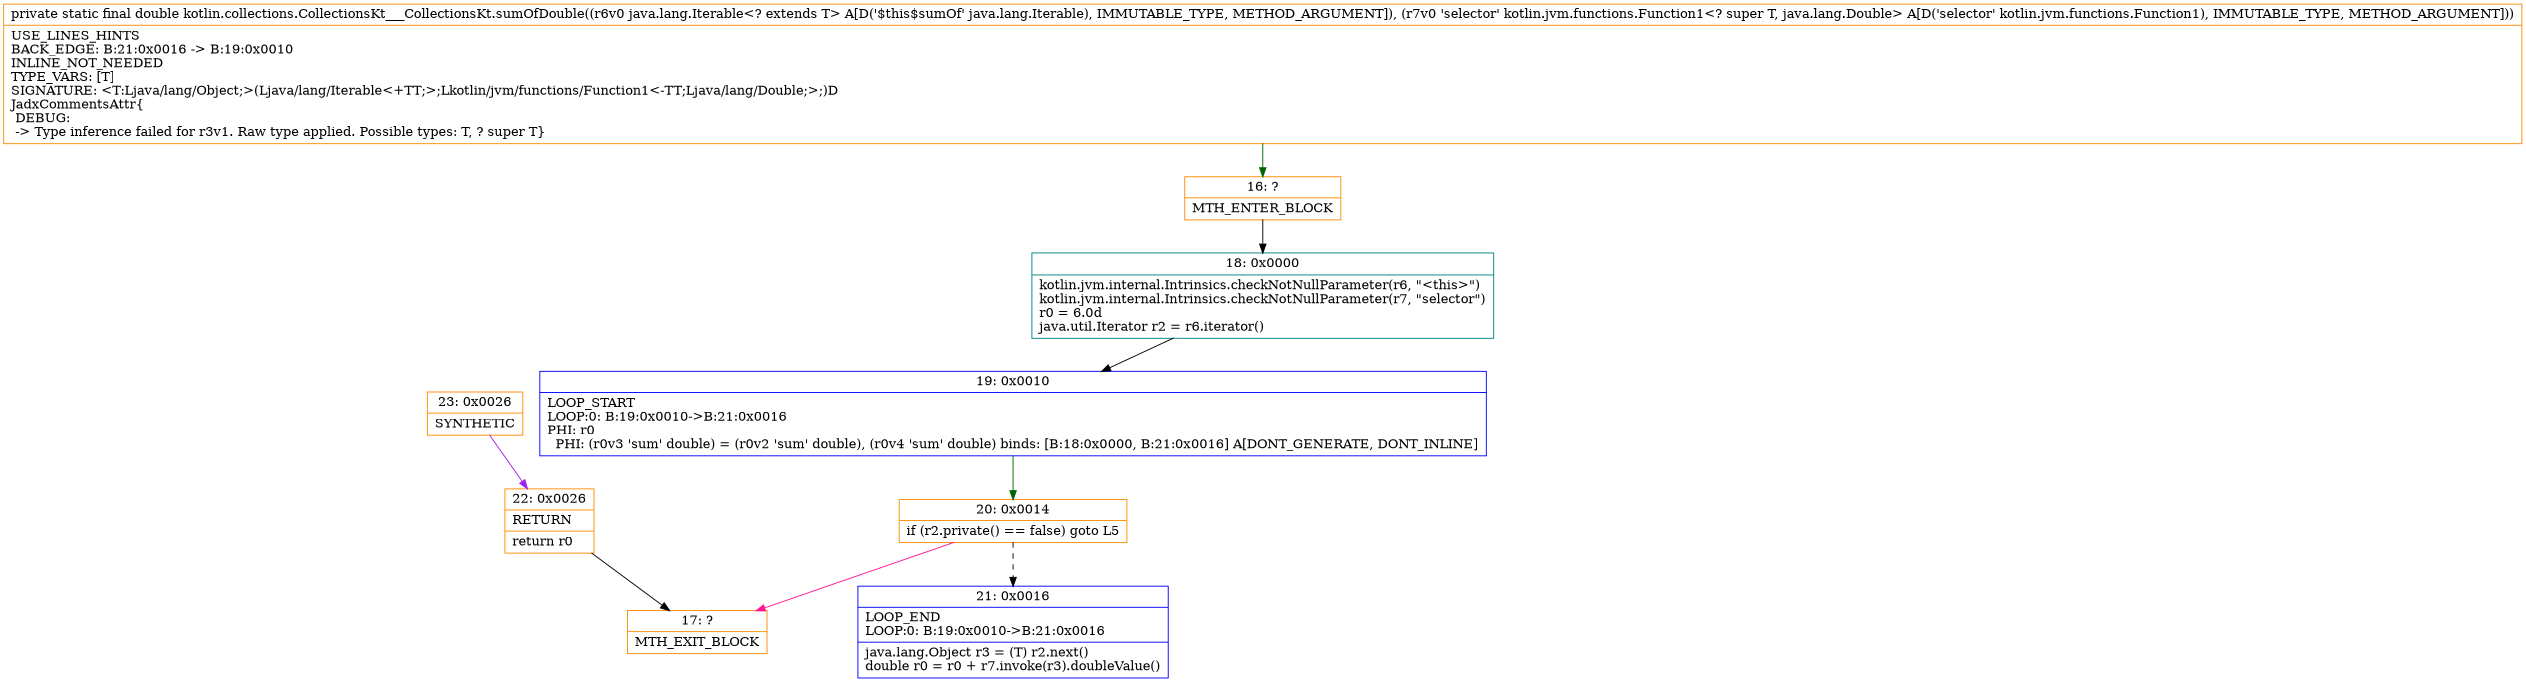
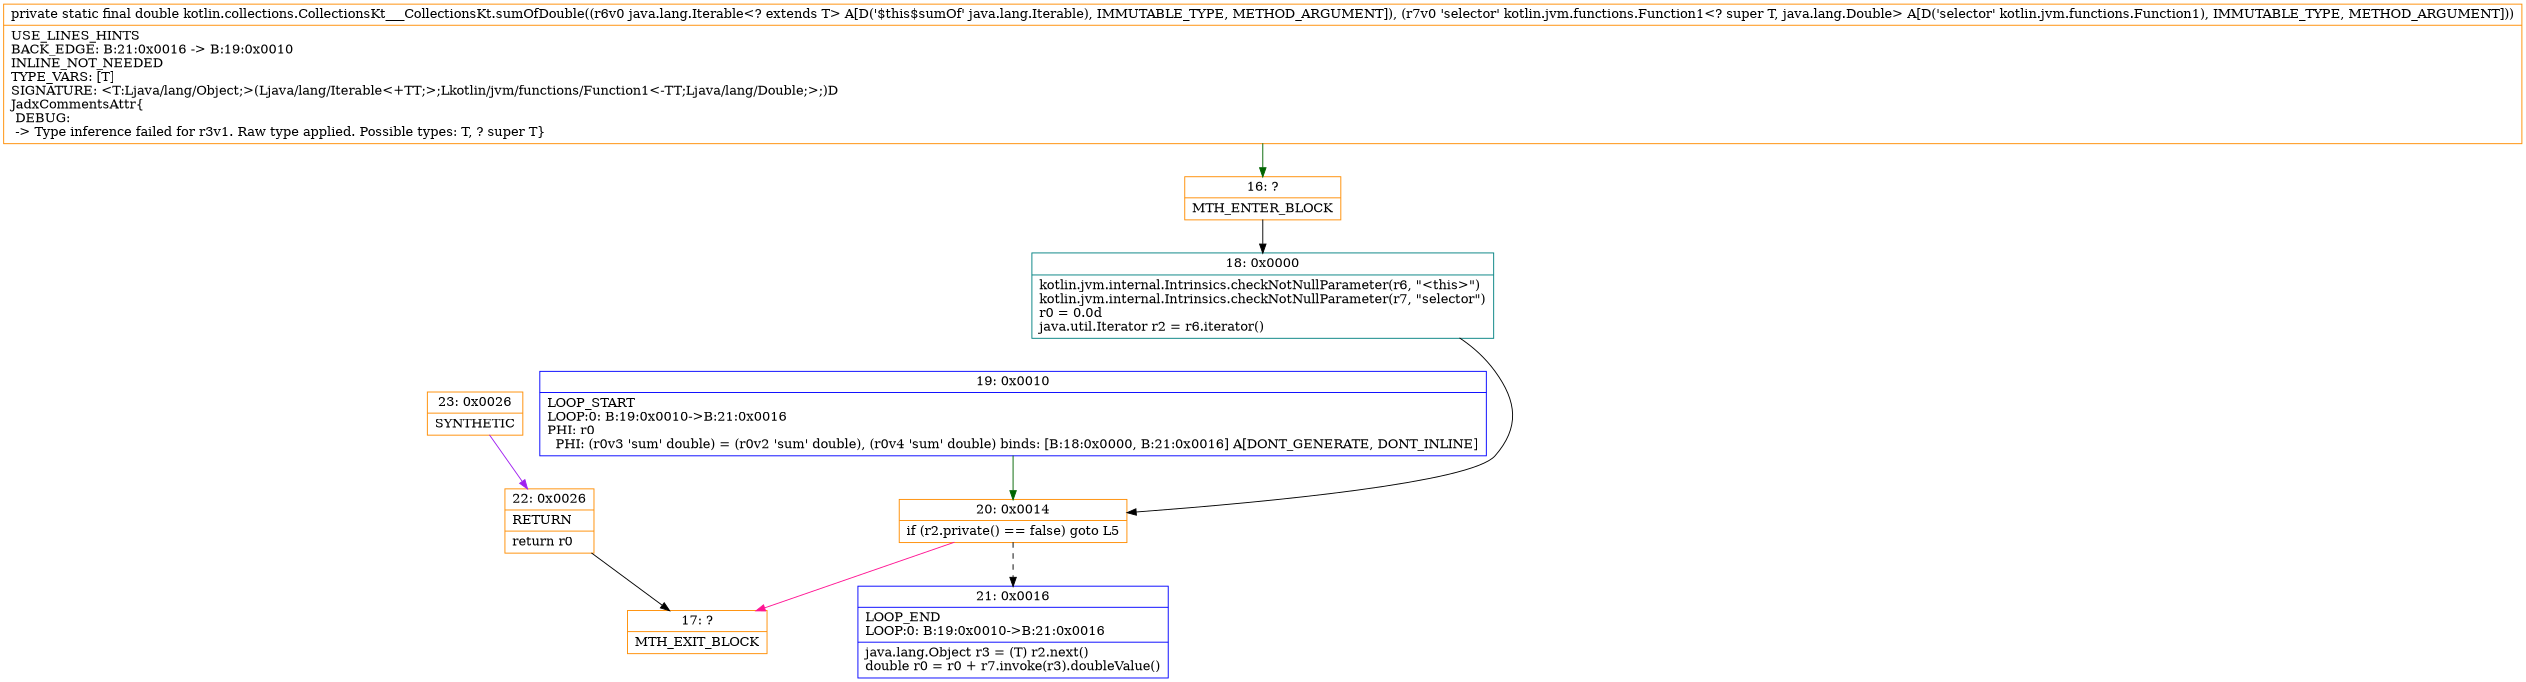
node "18: 0x0000": text "r0 = 6.0d" -> "r0 = 0.0d"
edge "18: 0x0000" -> "19: 0x0010": now "18: 0x0000" -> "20: 0x0014"
